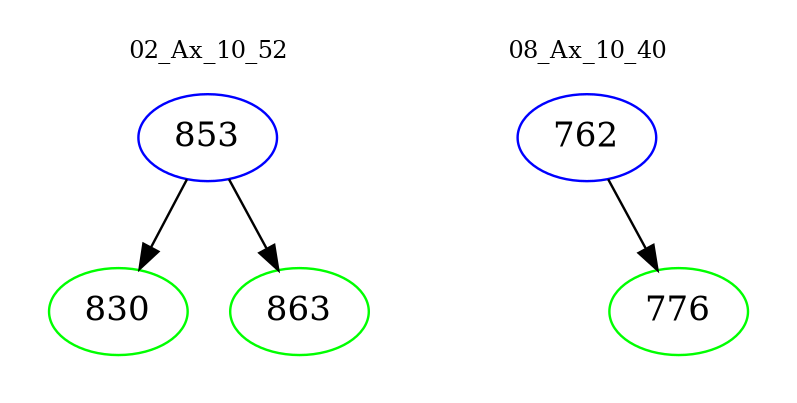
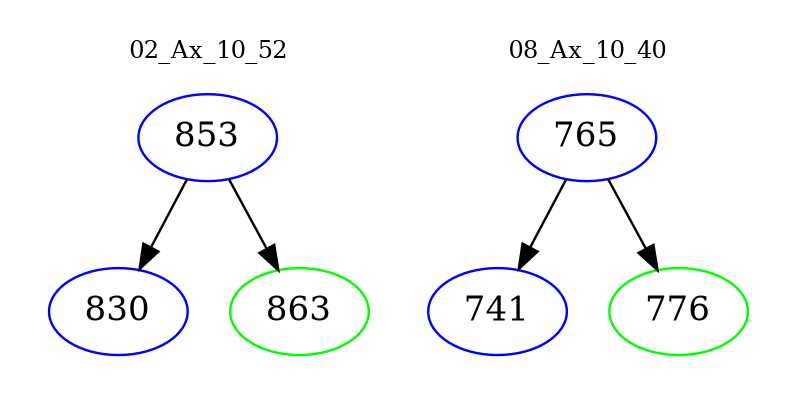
node "762": label "762" -> "765"
node "830": color green -> blue
node "741": added
